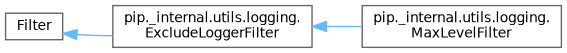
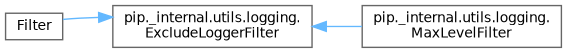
edge "pip._internal.utils.logging. ExcludeLoggerFilter" -> "Filter": reversed
